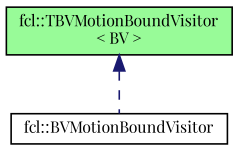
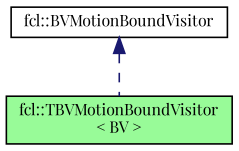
edge "fcl::BVMotionBoundVisitor" -> "fcl::TBVMotionBoundVisitor < BV >": reversed
